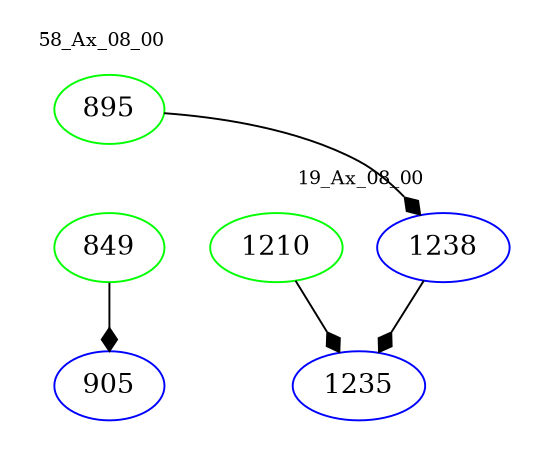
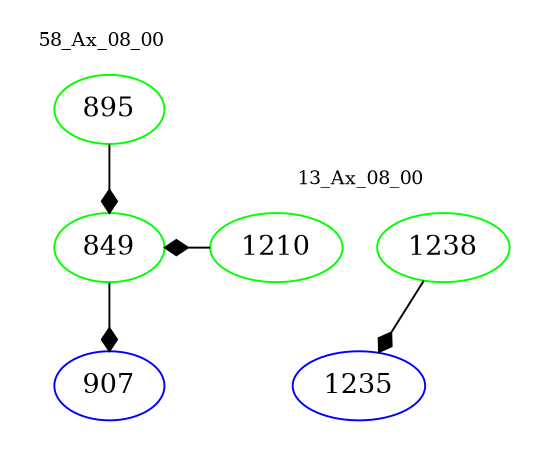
edge "895" -> "1238": now "895" -> "849"
cluster "19_Ax_08_00": label "19_Ax_08_00" -> "13_Ax_08_00"
node "1238": color blue -> green
edge "1210" -> "1235": now "1210" -> "849"
node "905": label "905" -> "907"
